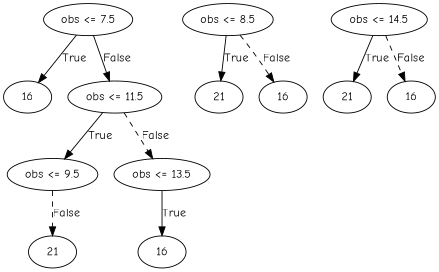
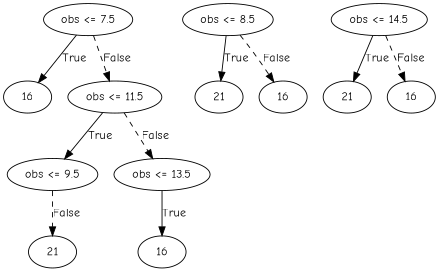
edge "obs <= 7.5" -> "obs <= 11.5": style solid -> dashed
